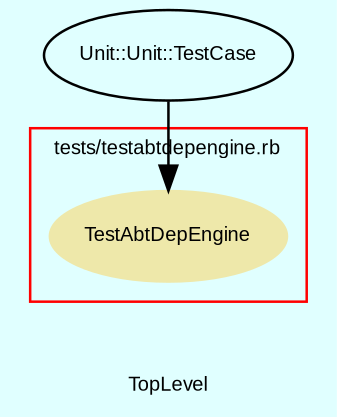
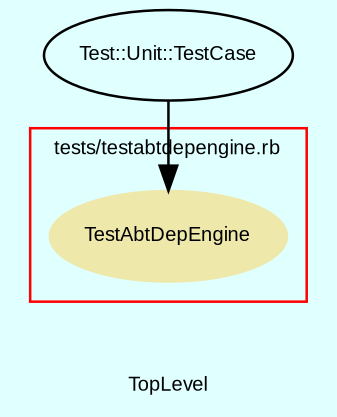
node "Unit::Unit::TestCase": label "Unit::Unit::TestCase" -> "Test::Unit::TestCase"
